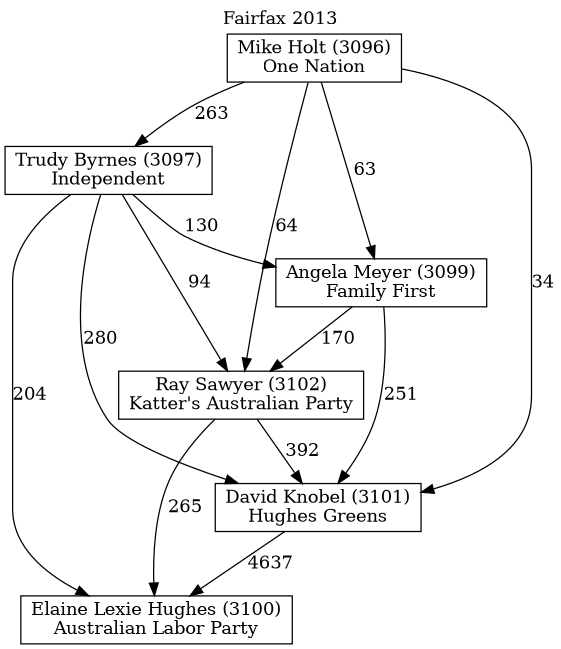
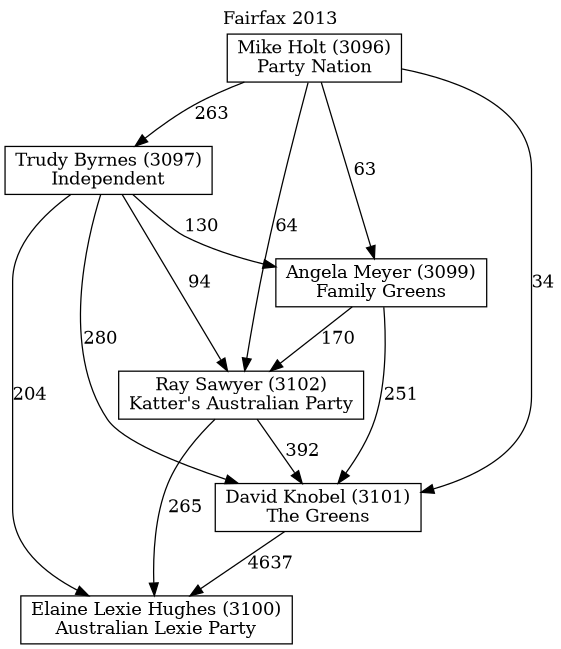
node "Mike Holt (3096) One Nation": label "Mike Holt (3096) One Nation" -> "Mike Holt (3096) Party Nation"
node "Angela Meyer (3099) Family First": label "Angela Meyer (3099) Family First" -> "Angela Meyer (3099) Family Greens"
node "David Knobel (3101) Hughes Greens": label "David Knobel (3101) Hughes Greens" -> "David Knobel (3101) The Greens"
node "Elaine Lexie Hughes (3100) Australian Labor Party": label "Elaine Lexie Hughes (3100) Australian Labor Party" -> "Elaine Lexie Hughes (3100) Australian Lexie Party"
